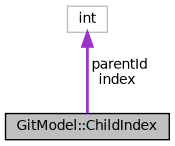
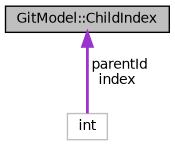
edge "GitModel::ChildIndex" -> "int": reversed
